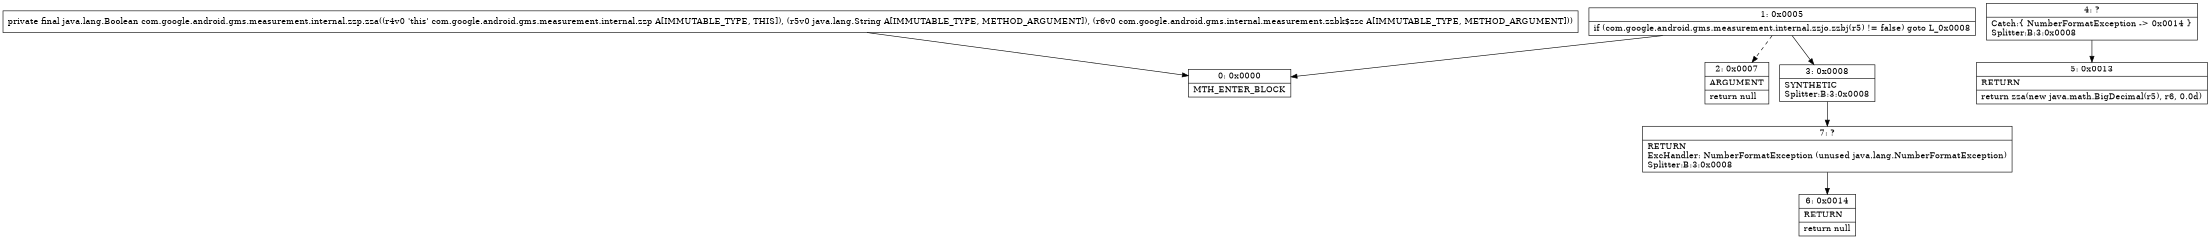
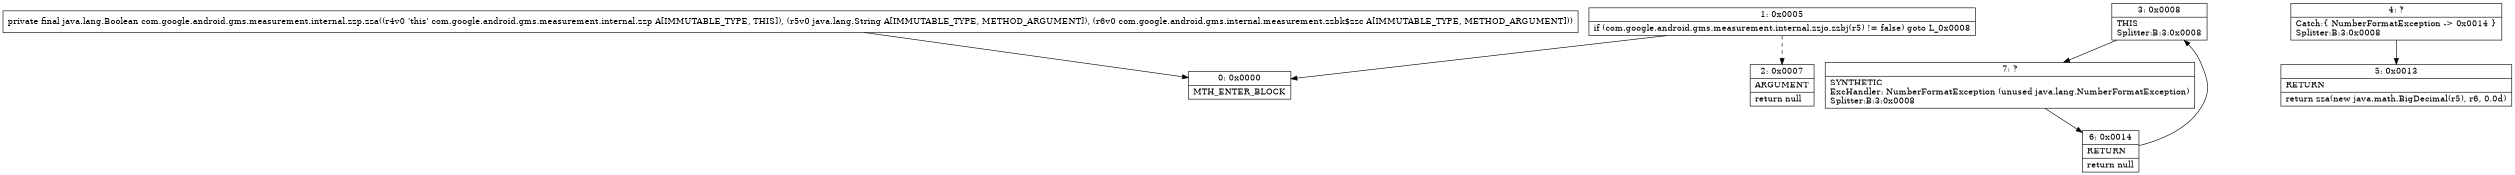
edge "1: 0x0005" -> "3: 0x0008": now "6: 0x0014" -> "3: 0x0008"
node "3: 0x0008": text "SYNTHETIC" -> "THIS"
node "7: ?": text "RETURN" -> "SYNTHETIC"
